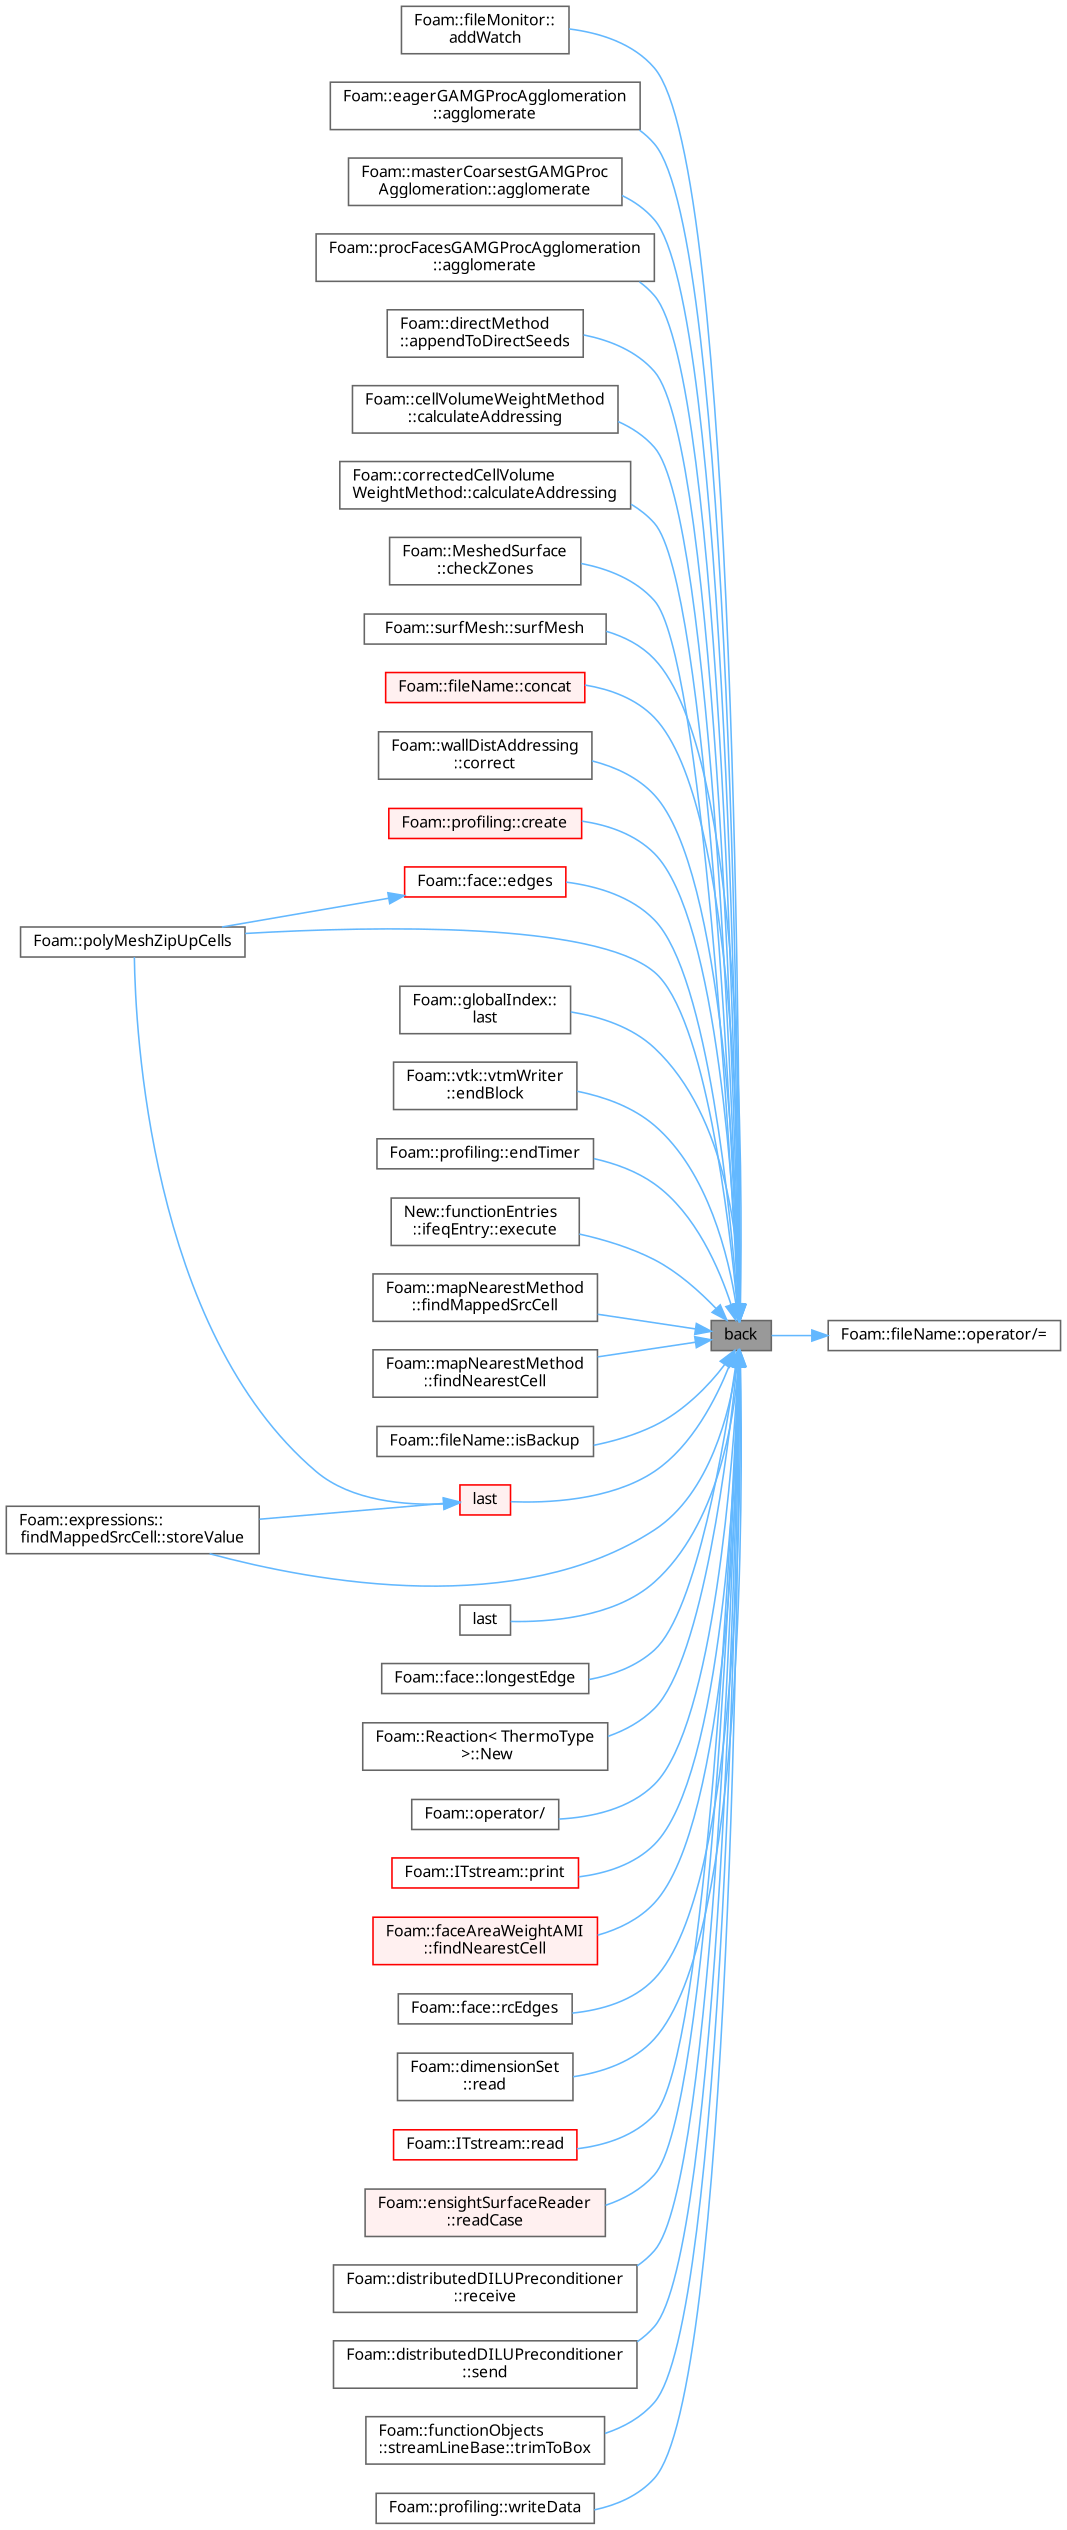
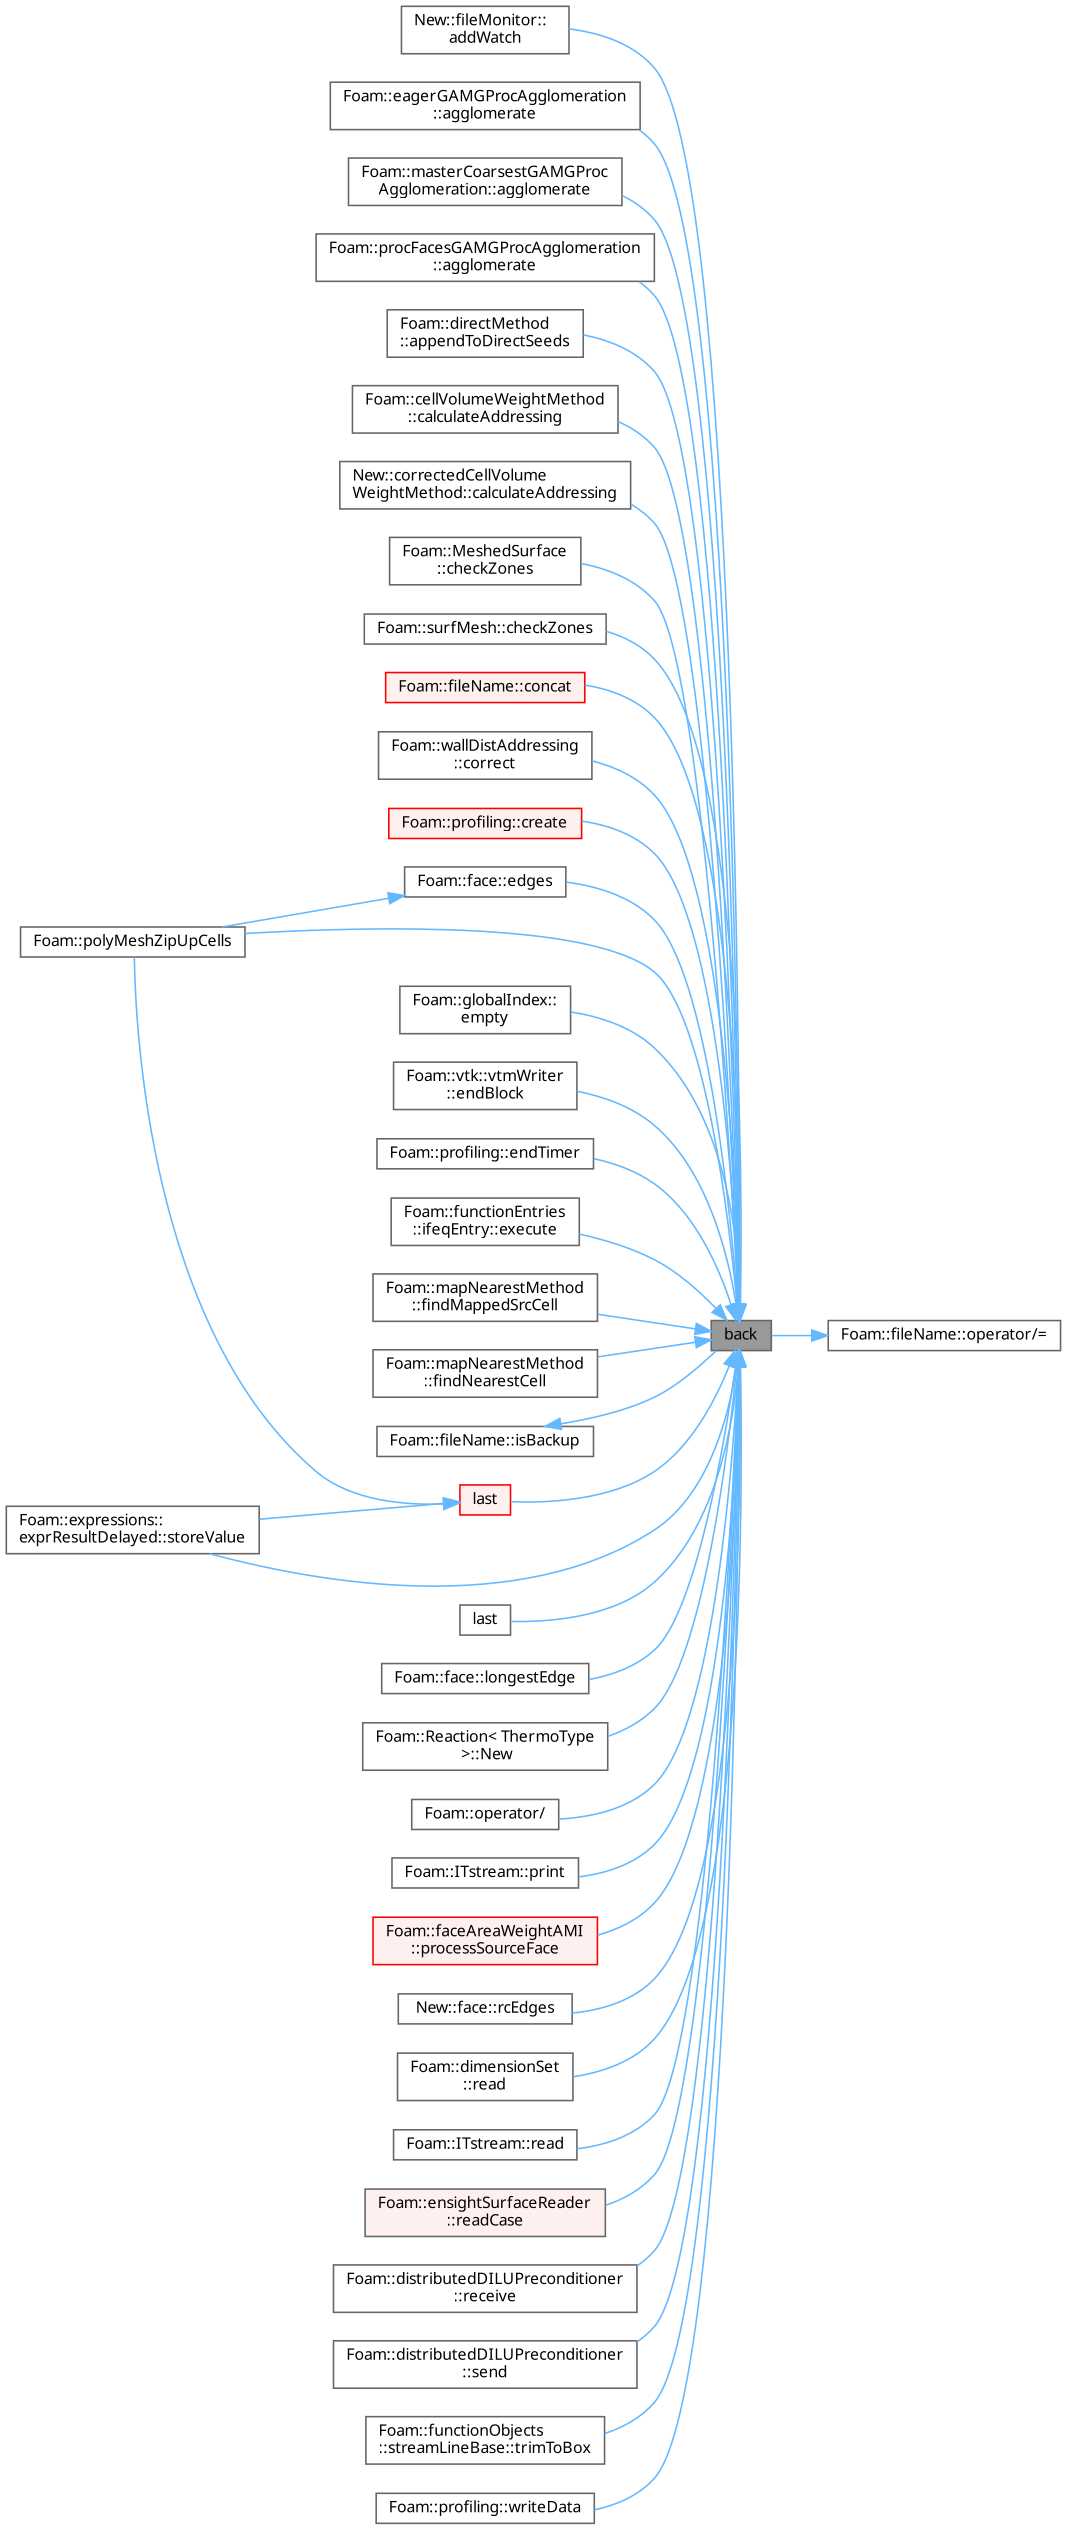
node "Foam::fileMonitor:: addWatch": label "Foam::fileMonitor:: addWatch" -> "New::fileMonitor:: addWatch"
node "Foam::correctedCellVolume WeightMethod::calculateAddressing": label "Foam::correctedCellVolume WeightMethod::calculateAddressing" -> "New::correctedCellVolume WeightMethod::calculateAddressing"
node "Foam::surfMesh::surfMesh": label "Foam::surfMesh::surfMesh" -> "Foam::surfMesh::checkZones"
node "Foam::face::edges": color red -> grey40
node "Foam::globalIndex:: last": label "Foam::globalIndex:: last" -> "Foam::globalIndex:: empty"
node "New::functionEntries ::ifeqEntry::execute": label "New::functionEntries ::ifeqEntry::execute" -> "Foam::functionEntries ::ifeqEntry::execute"
edge "Foam::fileName::isBackup" -> "back": reversed
node "Foam::expressions:: findMappedSrcCell::storeValue": label "Foam::expressions:: findMappedSrcCell::storeValue" -> "Foam::expressions:: exprResultDelayed::storeValue"
node "Foam::ITstream::print": color red -> grey40
node "Foam::faceAreaWeightAMI ::findNearestCell": label "Foam::faceAreaWeightAMI ::findNearestCell" -> "Foam::faceAreaWeightAMI ::processSourceFace"
node "Foam::face::rcEdges": label "Foam::face::rcEdges" -> "New::face::rcEdges"
node "Foam::ITstream::read": color red -> grey40
